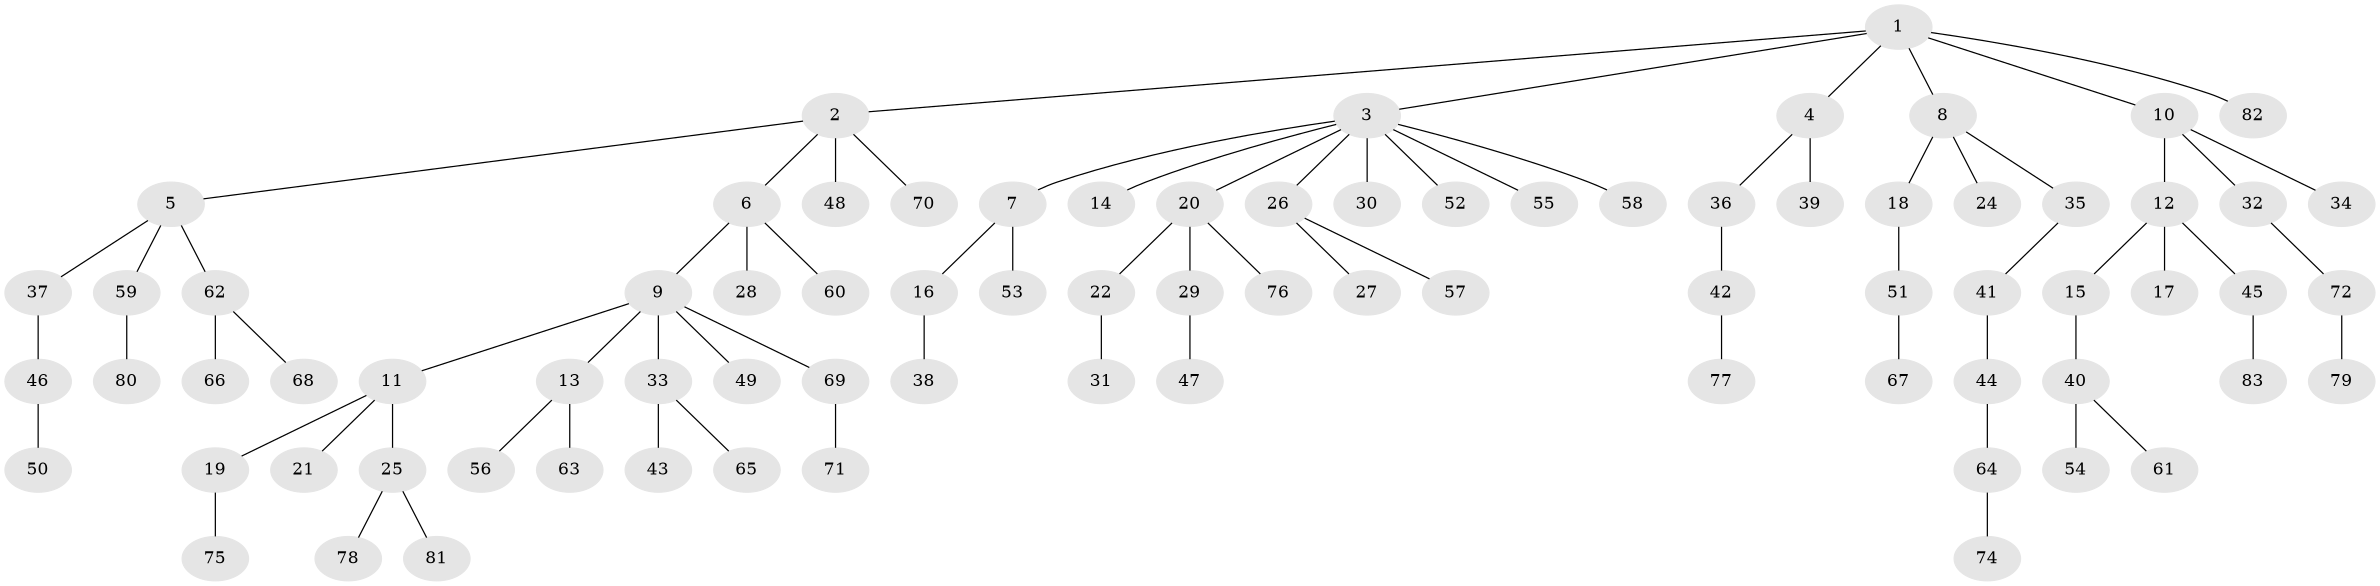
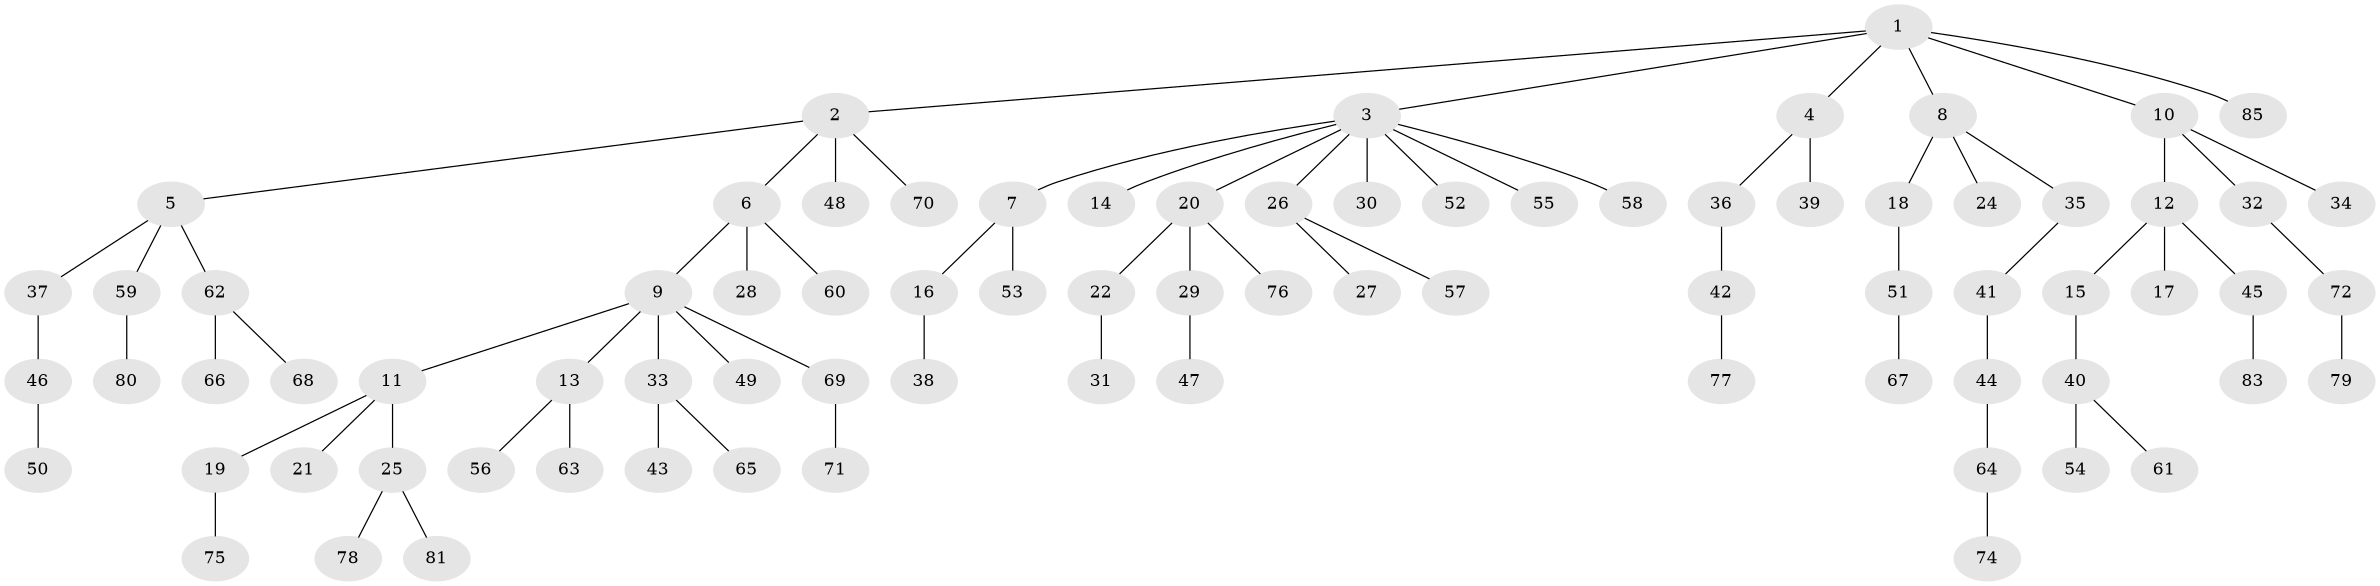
node "82": label "82" -> "85"
